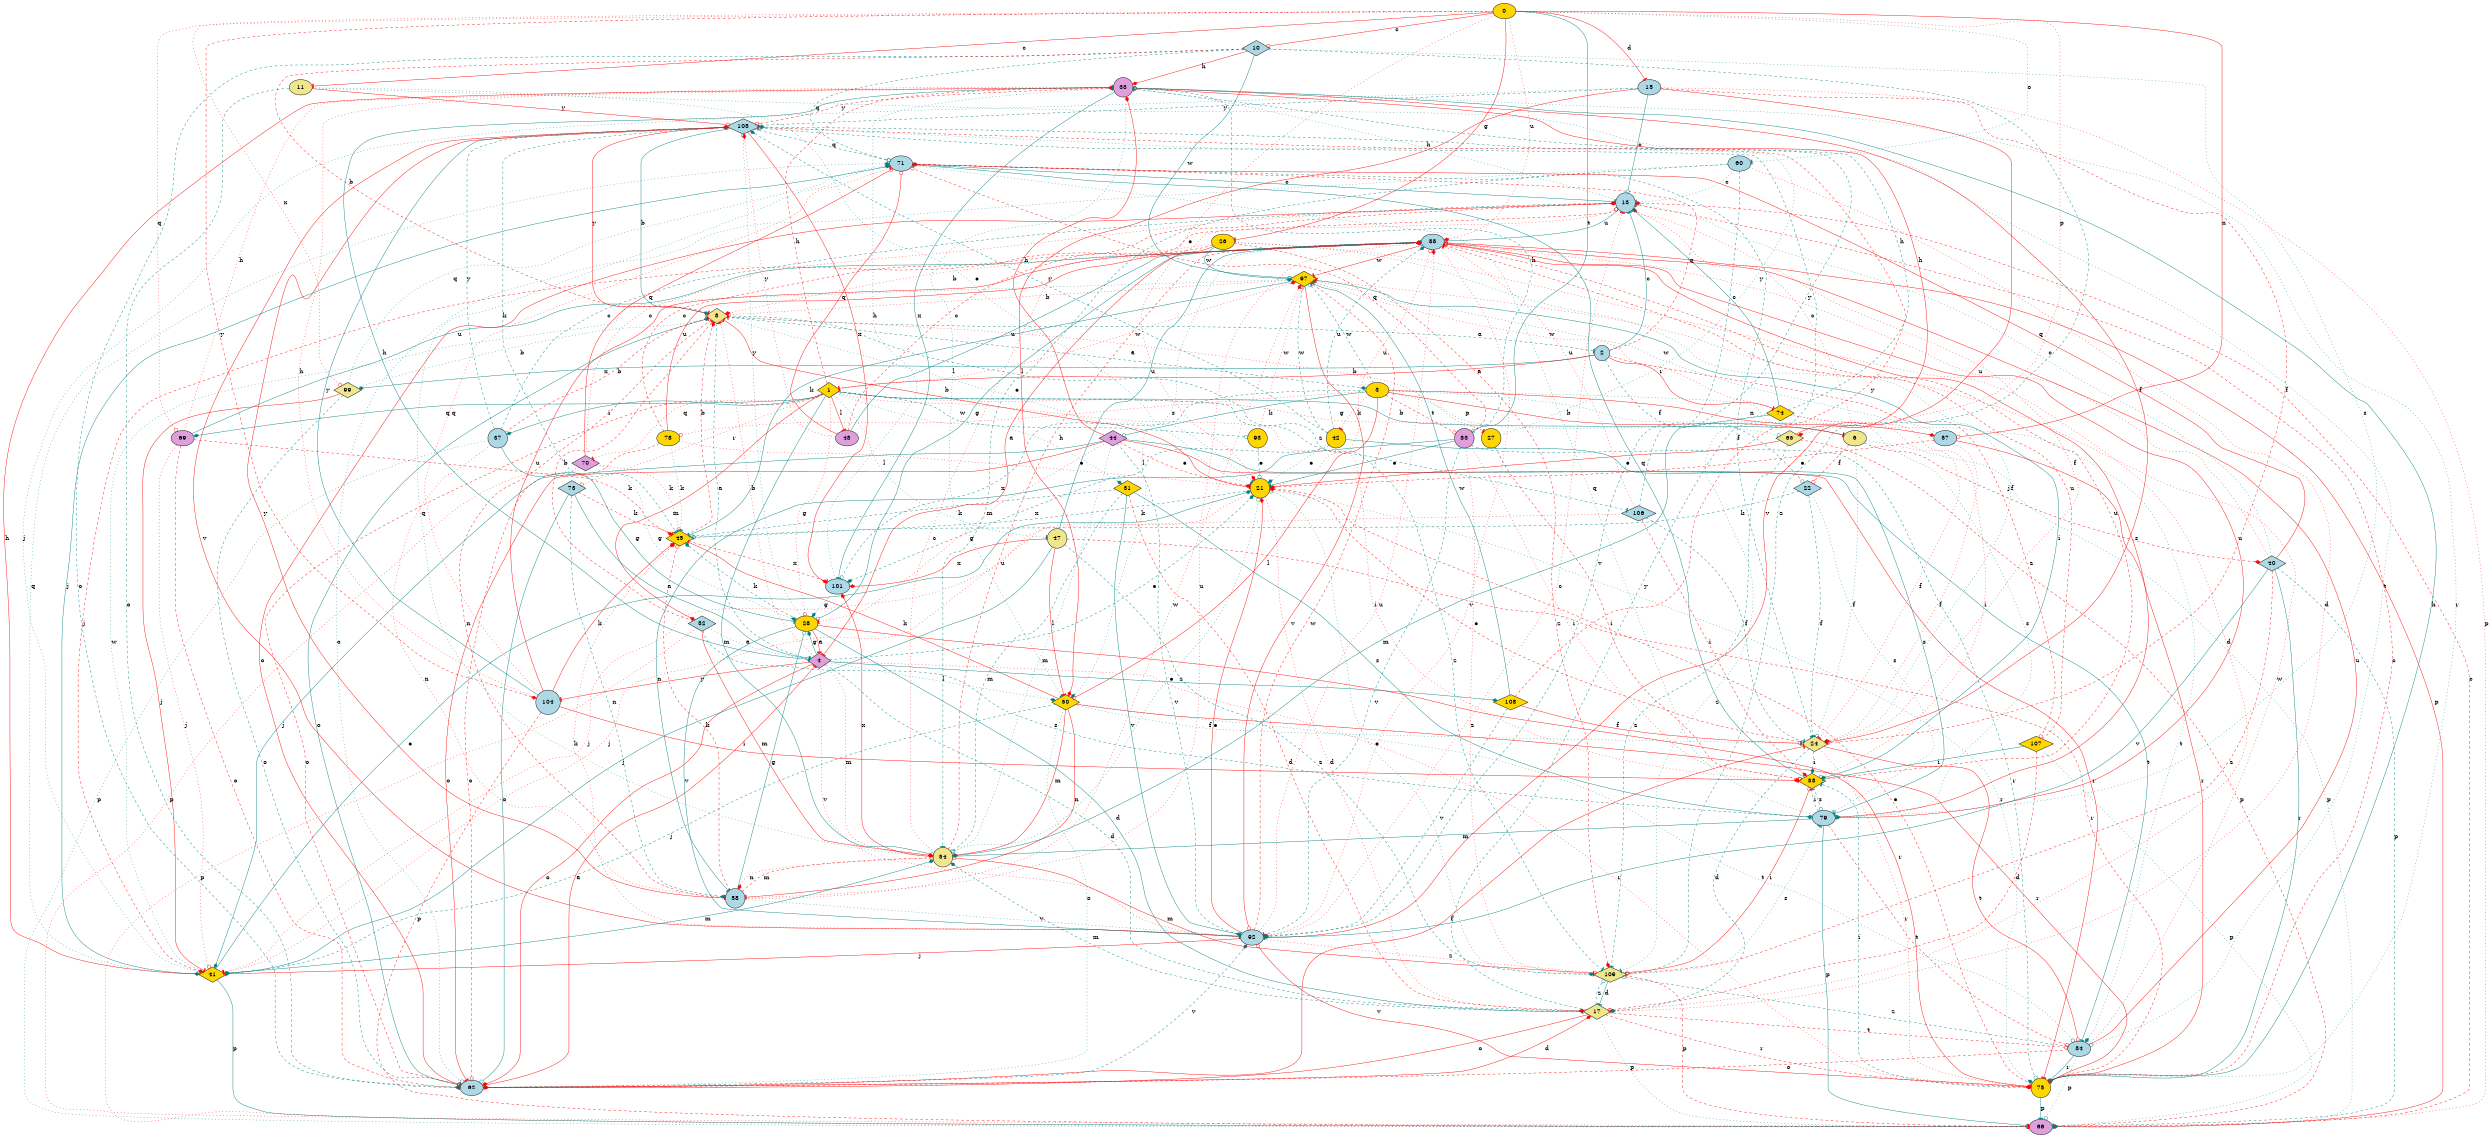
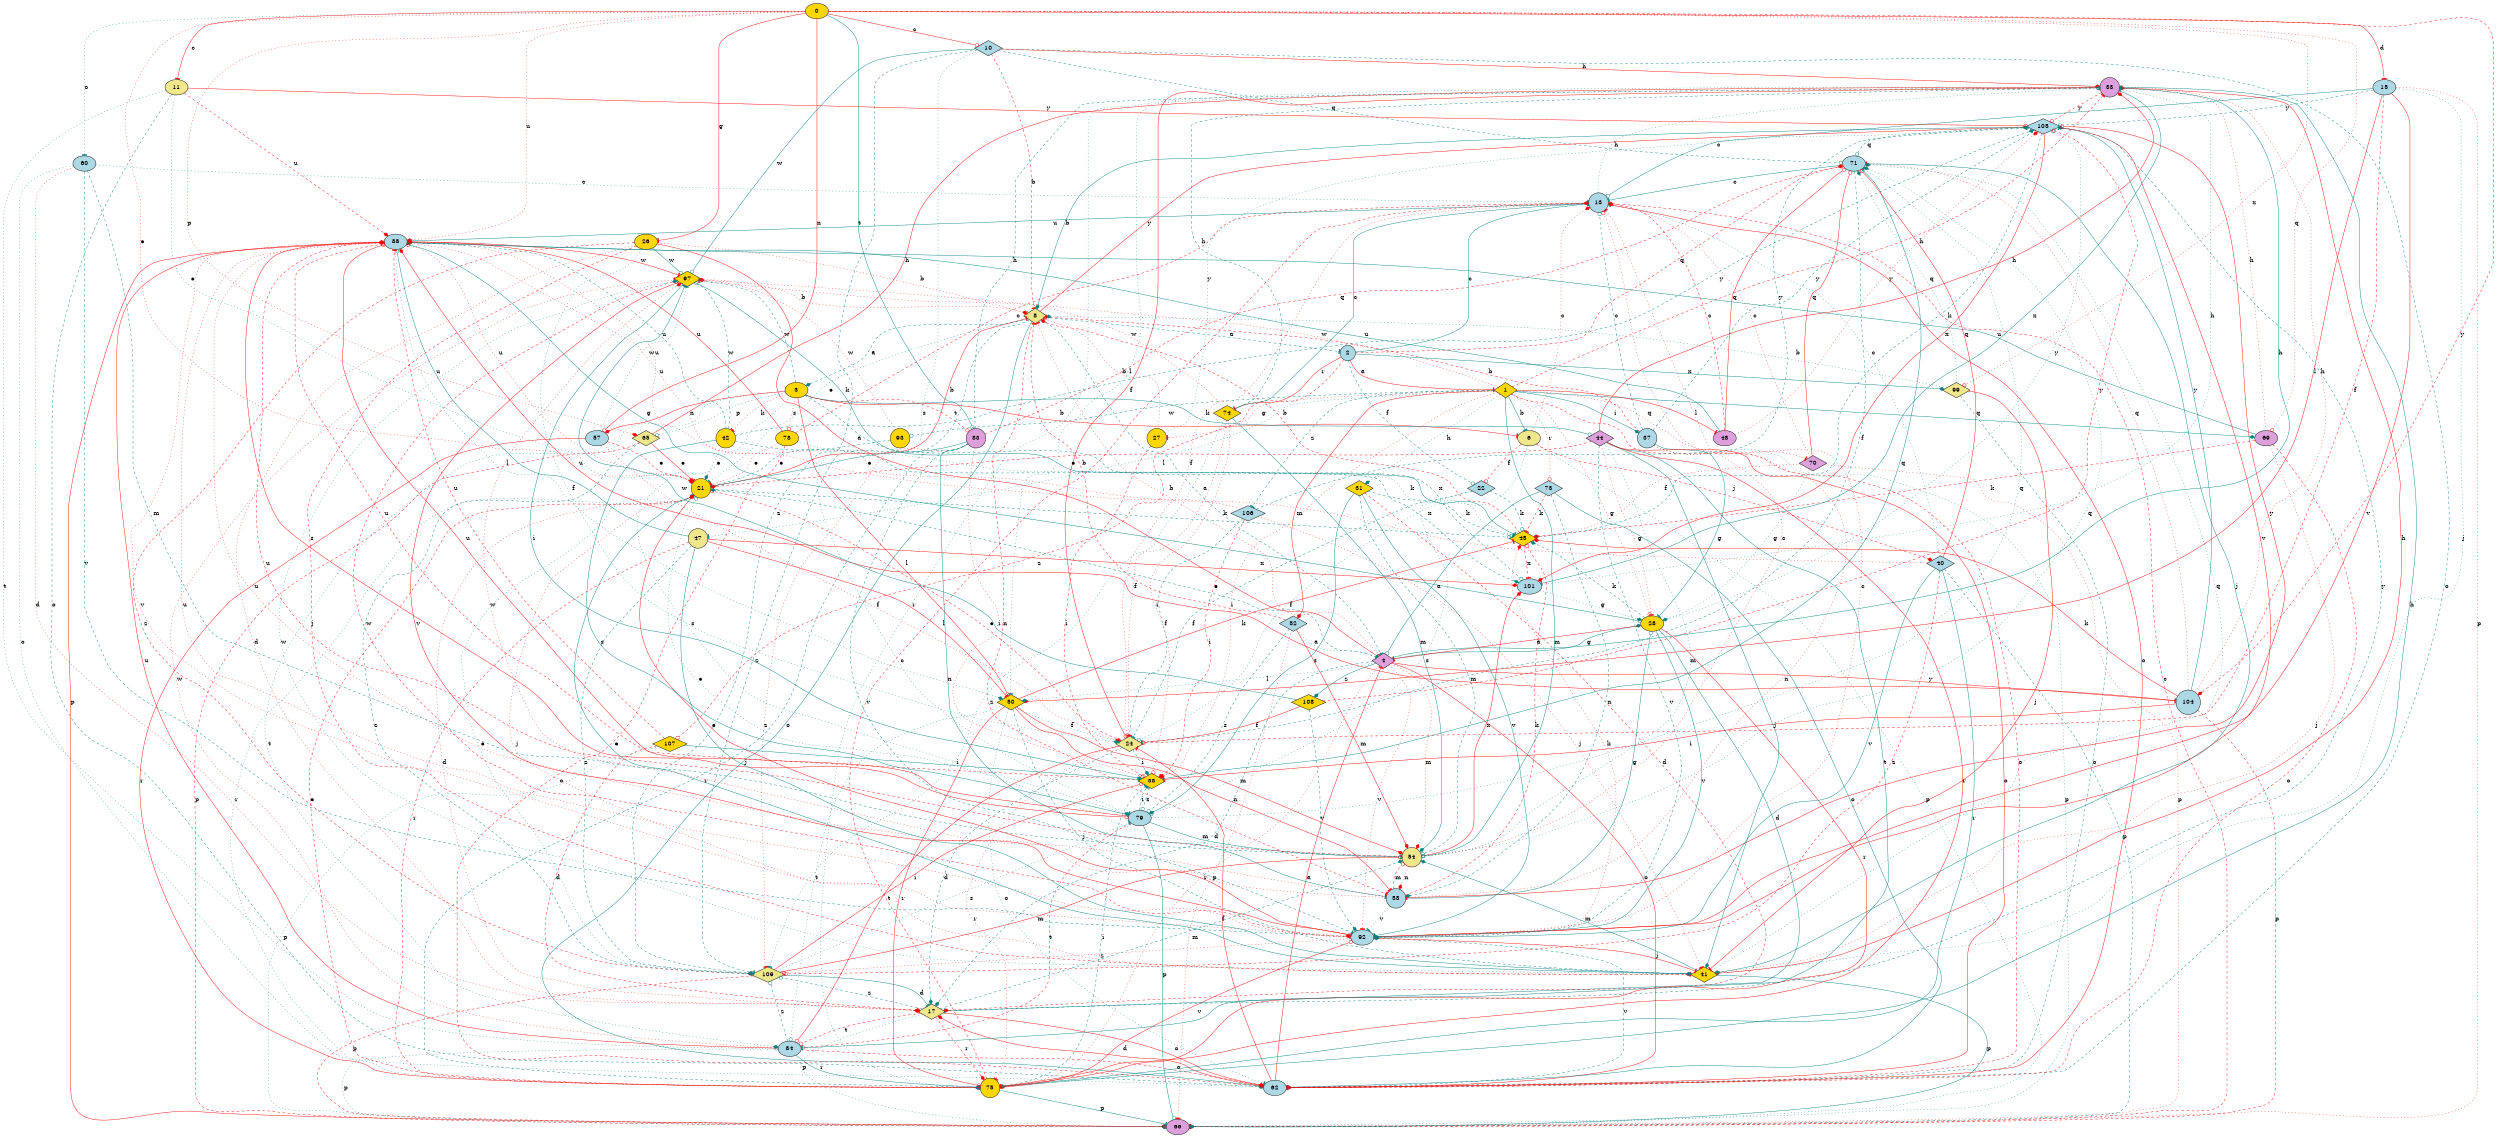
edge "11" -> "88": added, label "u"
edge "70" -> "45": label "k" -> "f"
